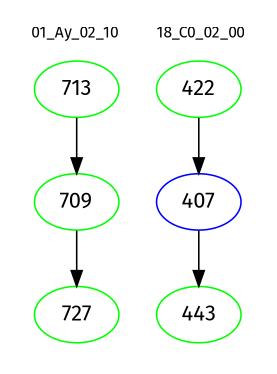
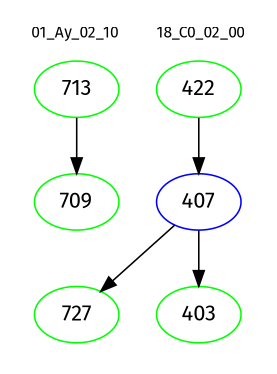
edge "709" -> "727": now "407" -> "727"
node "443": label "443" -> "403"
